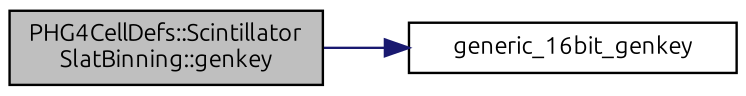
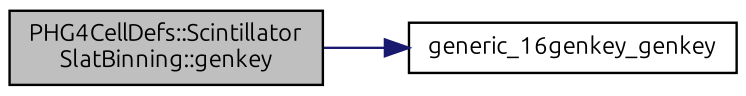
node "generic_16bit_genkey": label "generic_16bit_genkey" -> "generic_16genkey_genkey"
